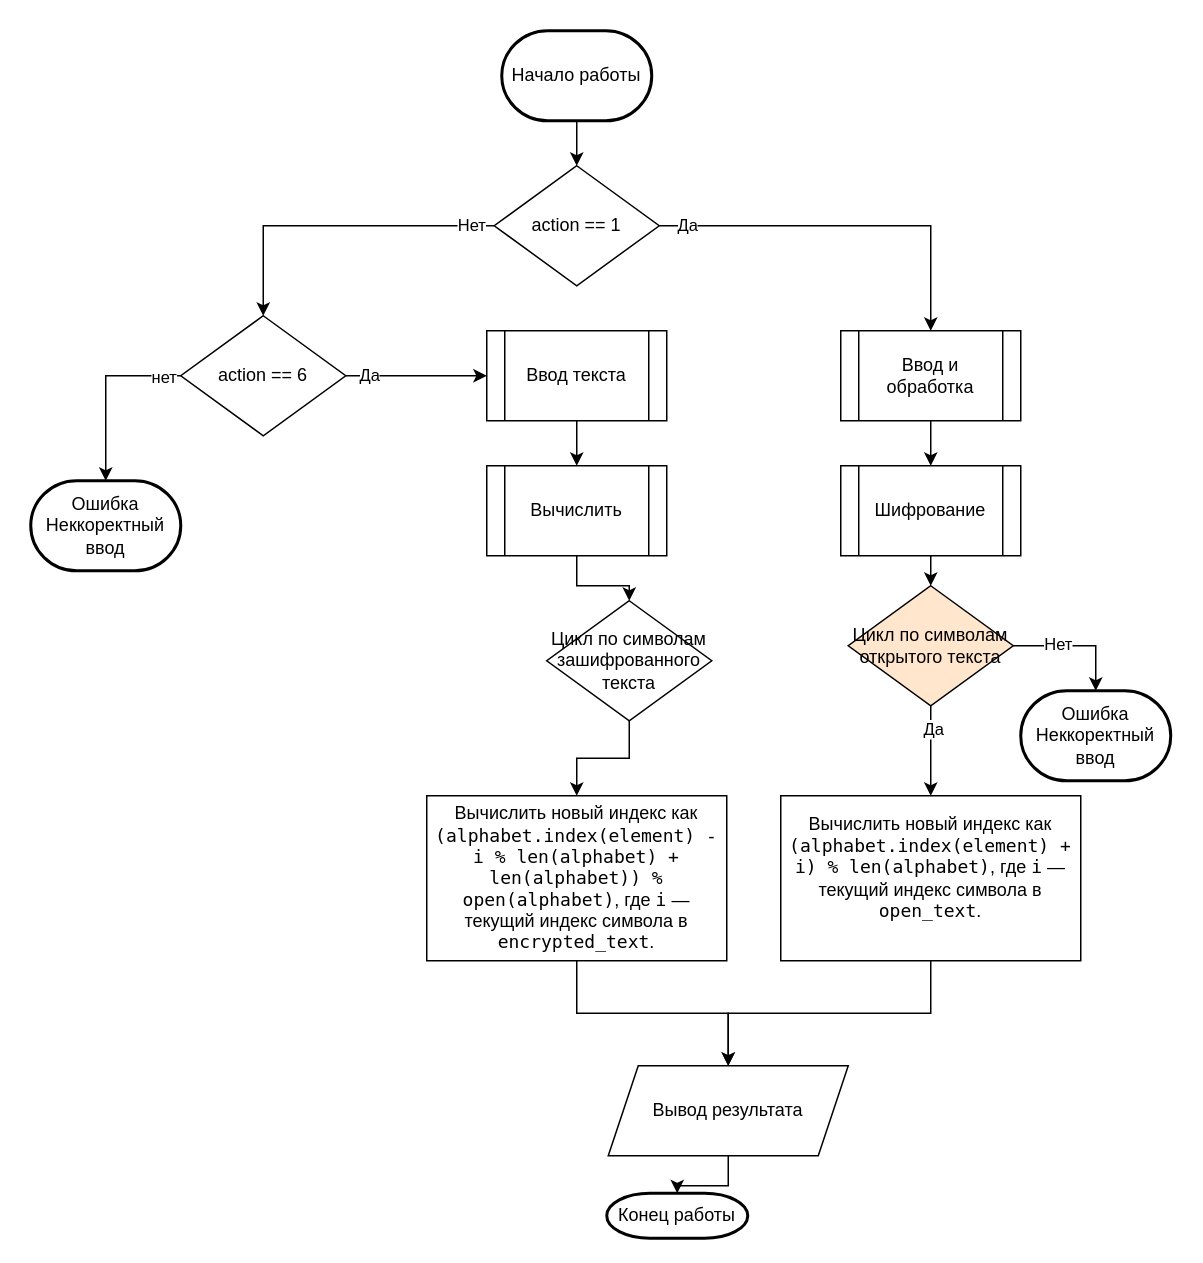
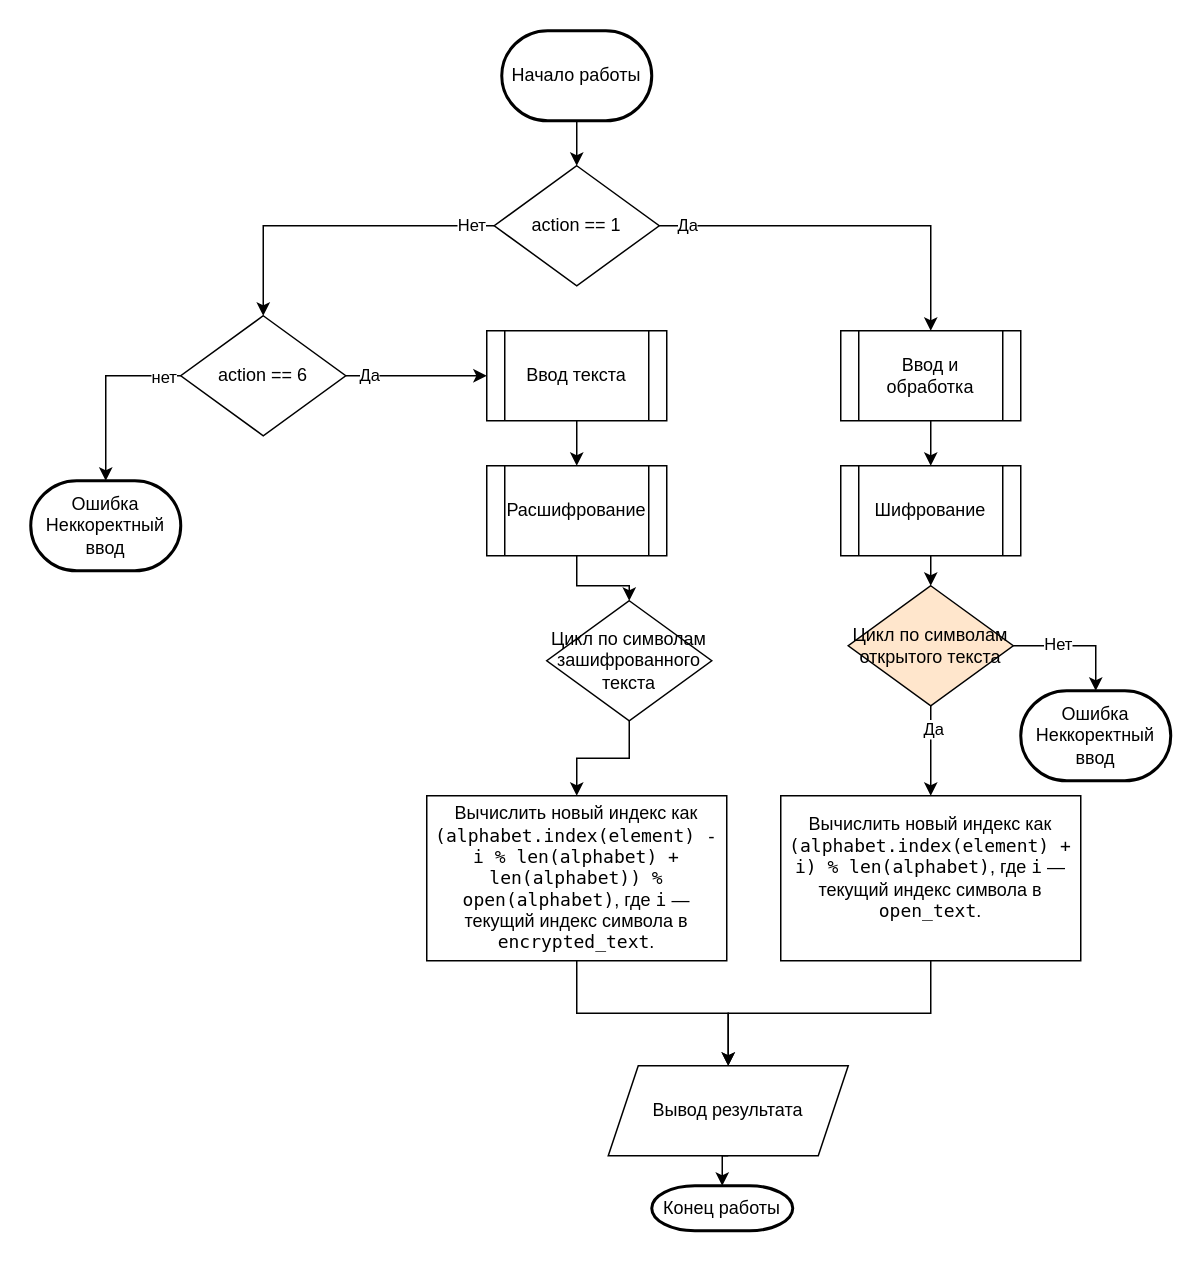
node "Вычислить": label "Вычислить" -> "Расшифрование"
node "Конец работы": moved (677, 1216) -> (722, 1208)
